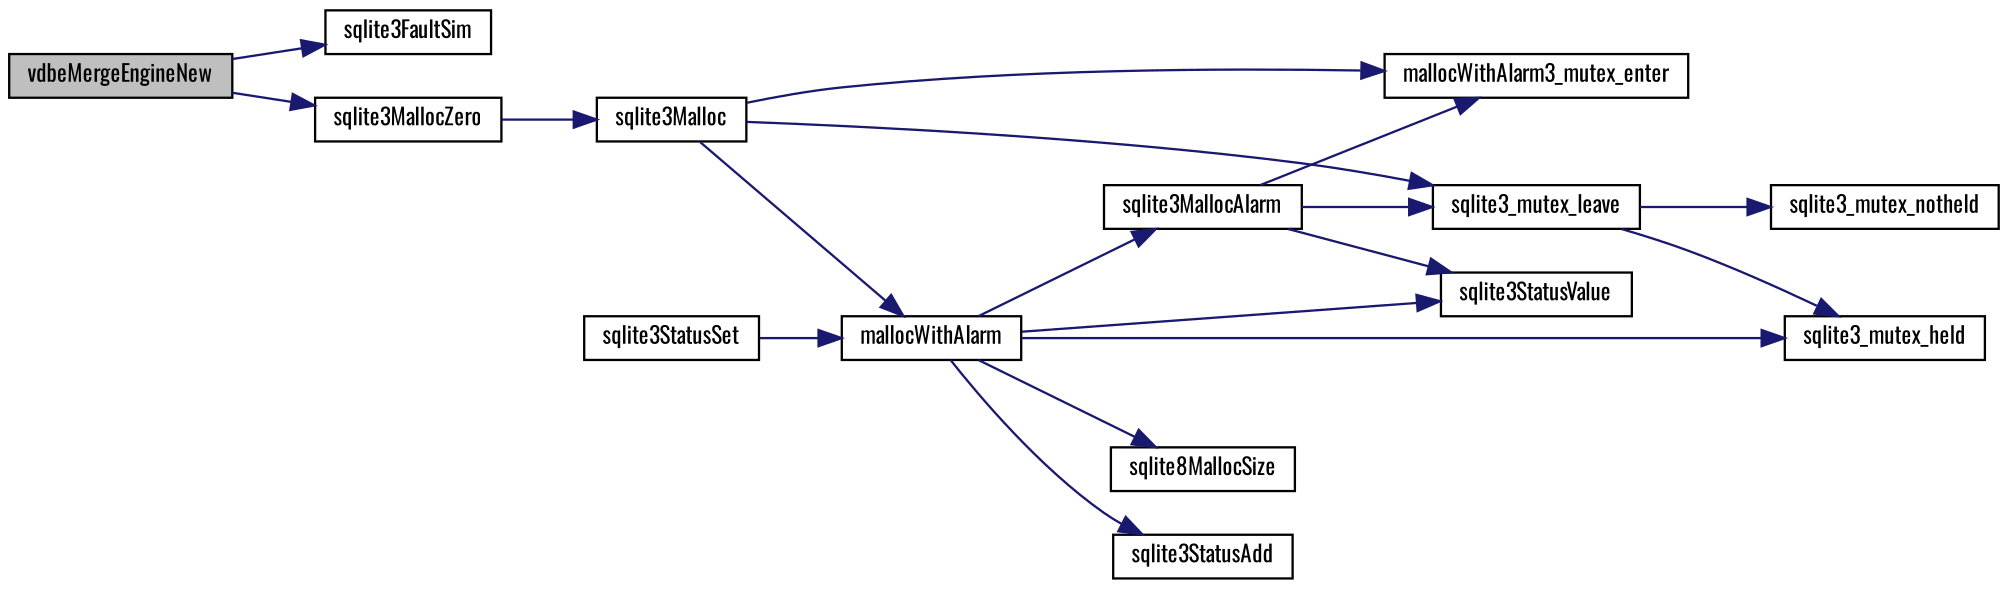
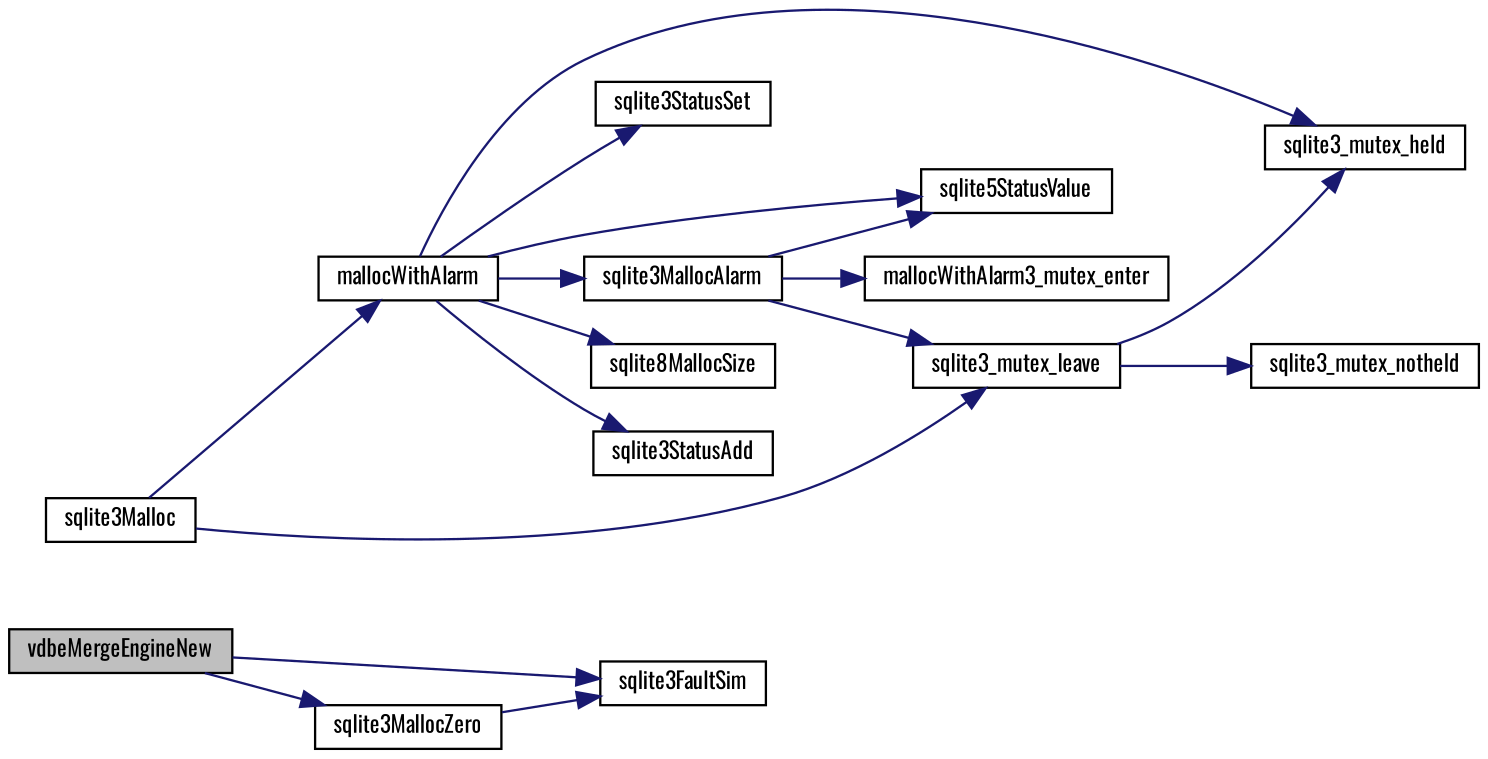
edge "sqlite3Malloc" -> "mallocWithAlarm3_mutex_enter": removed
edge "sqlite3MallocZero" -> "sqlite3Malloc": now "sqlite3MallocZero" -> "sqlite3FaultSim"
node "sqlite3StatusValue": label "sqlite3StatusValue" -> "sqlite5StatusValue"
edge "sqlite3StatusSet" -> "mallocWithAlarm": reversed
